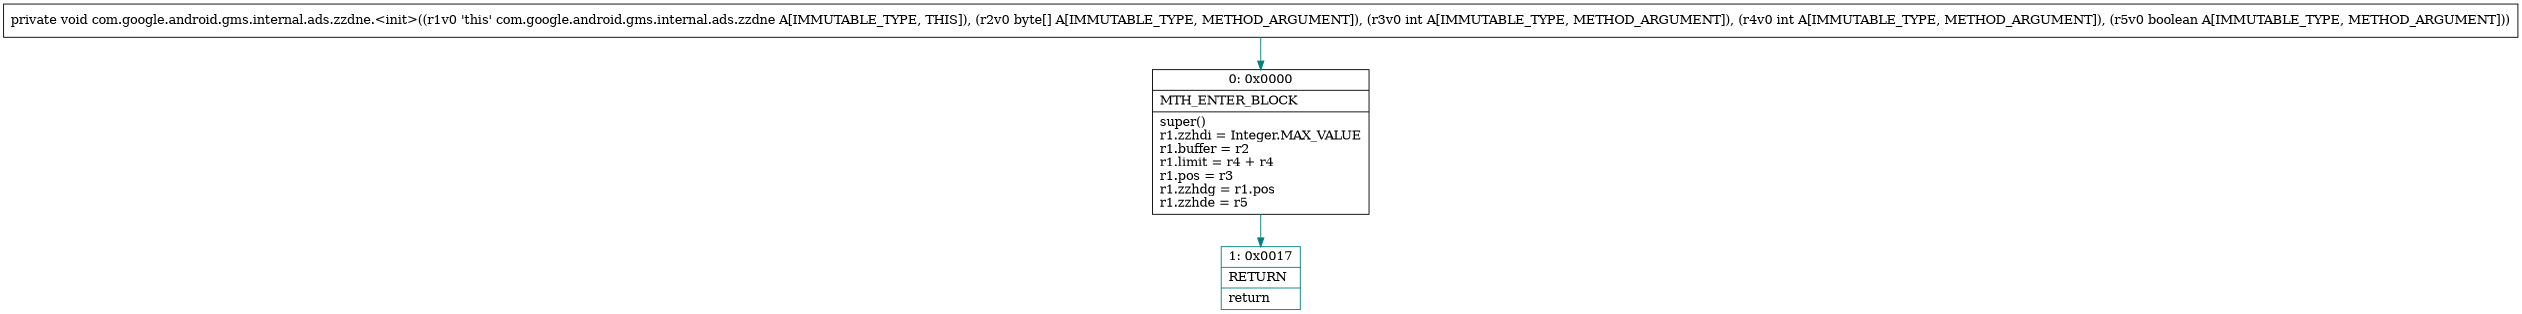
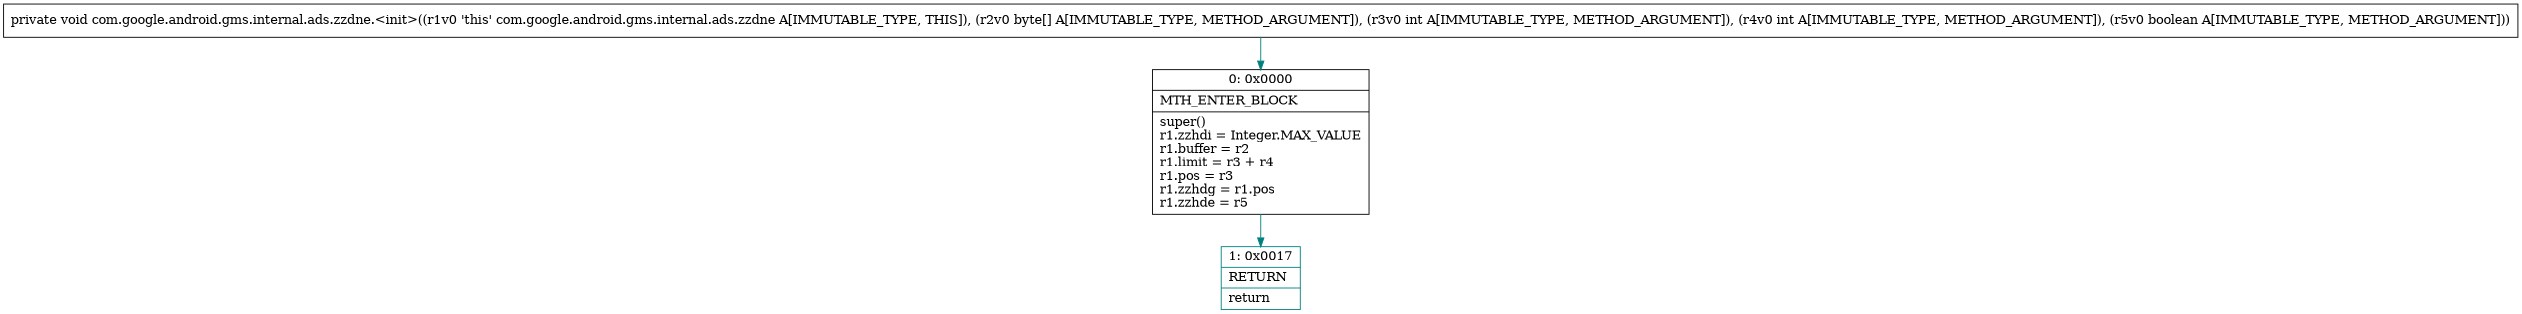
node "0: 0x0000": text "r1.limit = r4 + r4" -> "r1.limit = r3 + r4"
